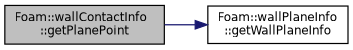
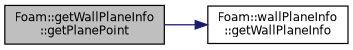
node "Foam::wallContactInfo ::getPlanePoint": label "Foam::wallContactInfo ::getPlanePoint" -> "Foam::getWallPlaneInfo ::getPlanePoint"
